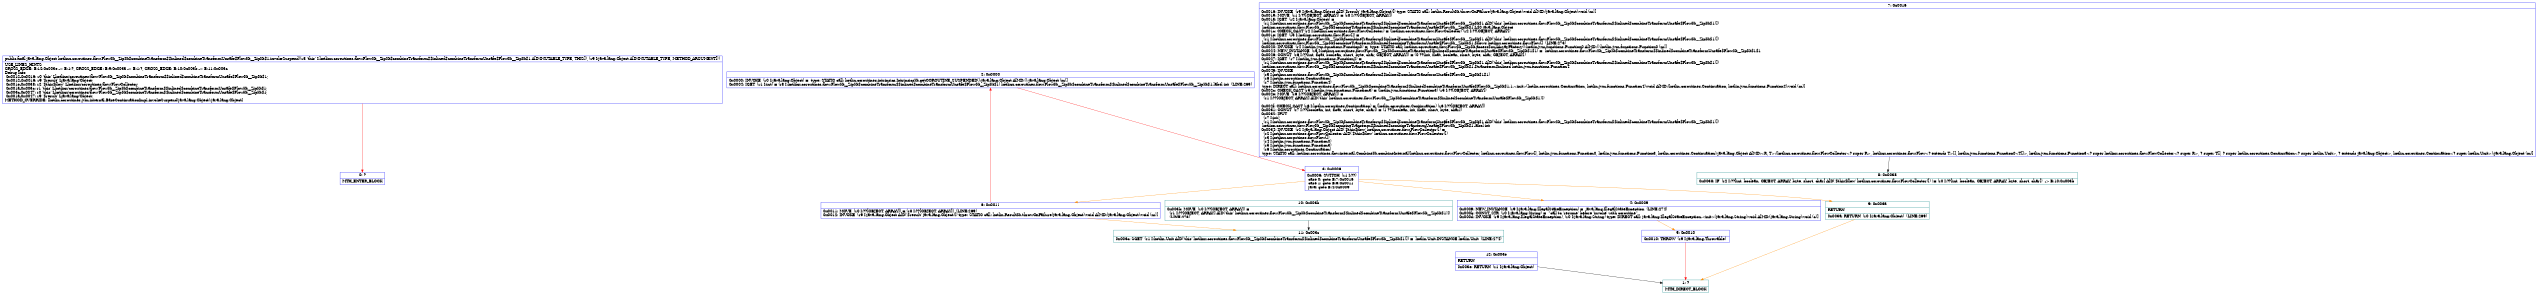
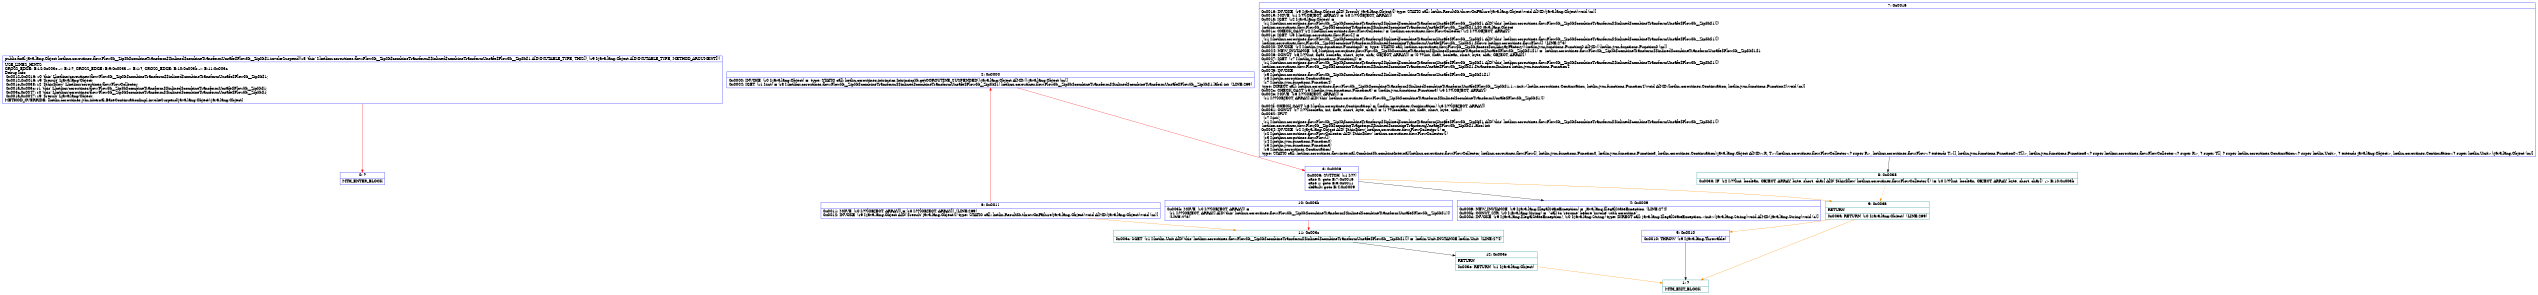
node "3: 0x0006": text "java: goto B:4:0x0009" -> "default: goto B:4:0x0009"
edge "3: 0x0006" -> "4: 0x0009": color darkorange -> black
edge "3: 0x0006" -> "6: 0x0011": removed
edge "8: 0x0038" -> "9: 0x003a": added
node "10: 0x003b": color teal -> blue
edge "10: 0x003b" -> "11: 0x003c": color black -> red
edge "4: 0x0009" -> "5: 0x0010": now "9: 0x003a" -> "5: 0x0010"
edge "11: 0x003c" -> "12: 0x003e": added
edge "5: 0x0010" -> "1: ?": color red -> black
node "12: 0x003e": color blue -> teal
edge "12: 0x003e" -> "1: ?": color black -> darkorange
node "1: ?": text "MTH_DIRECT_BLOCK" -> "MTH_EXIT_BLOCK"
